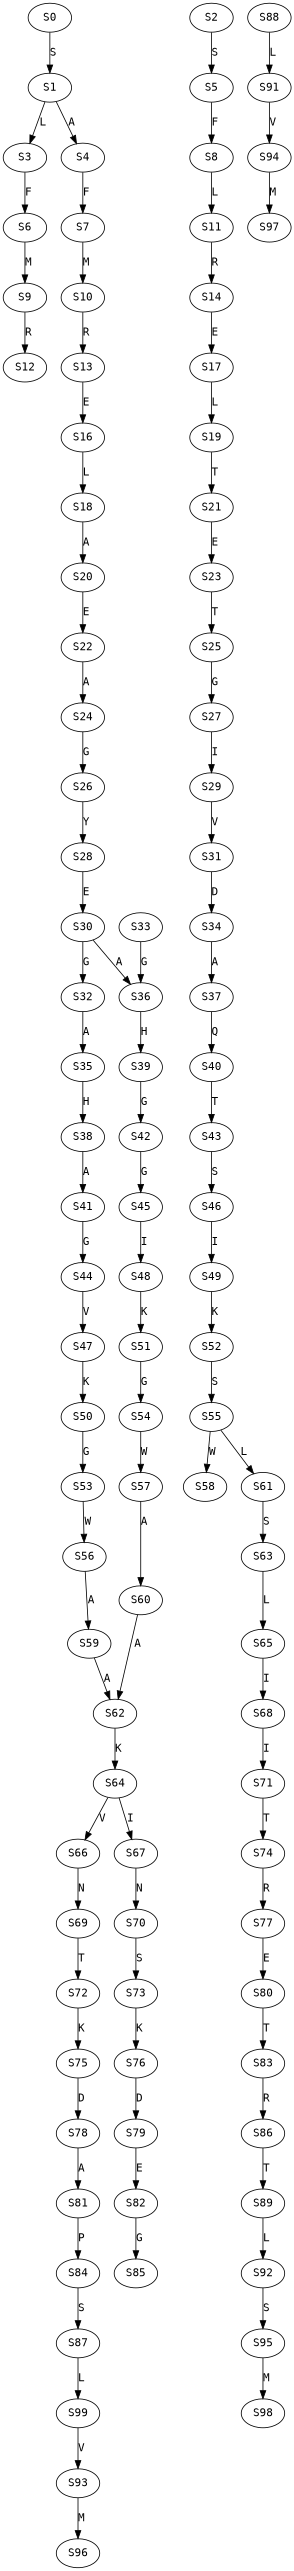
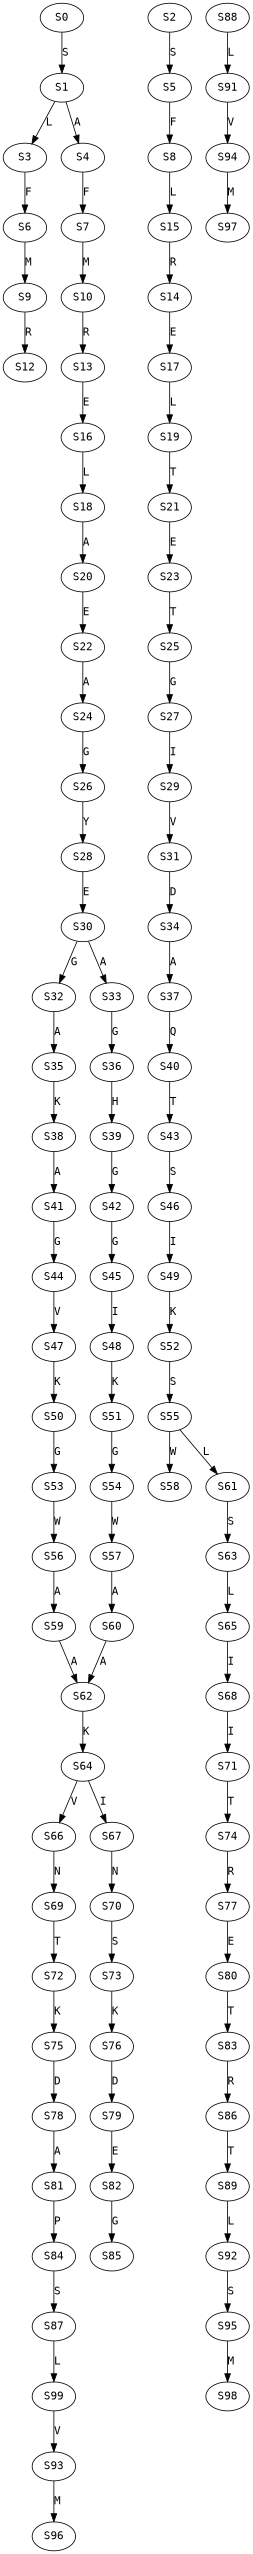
node "S11": label "S11" -> "S15"
edge "S30" -> "S36": now "S30" -> "S33"
edge "S35" -> "S38": label "H" -> "K"
